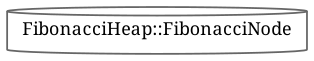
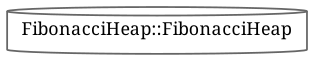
node "FibonacciHeap::FibonacciNode": label "FibonacciHeap::FibonacciNode" -> "FibonacciHeap::FibonacciHeap"
